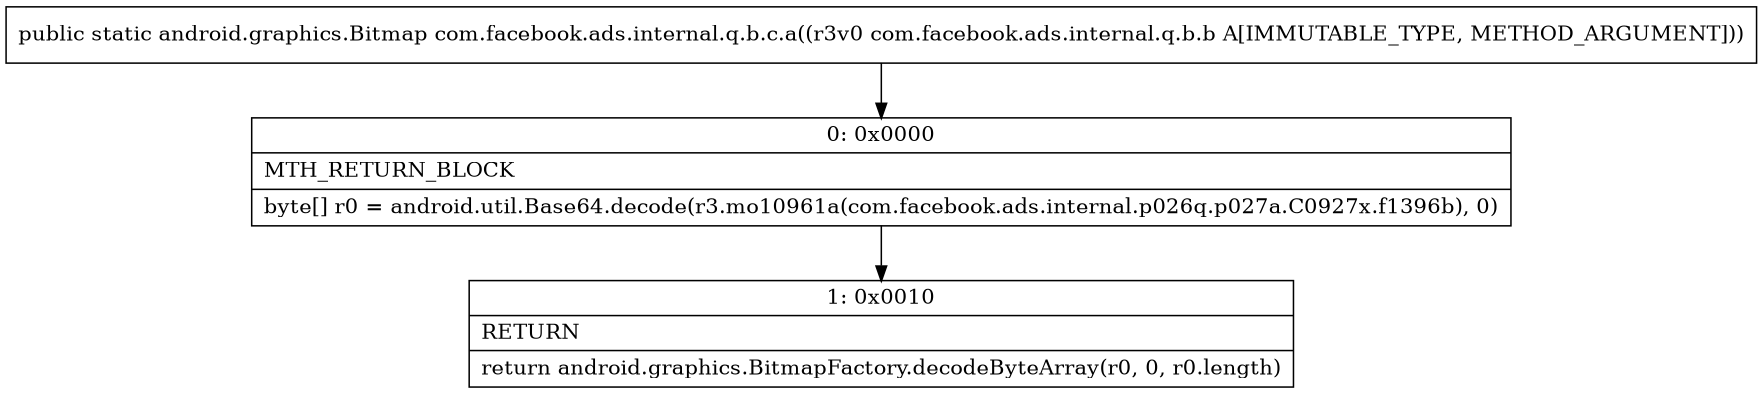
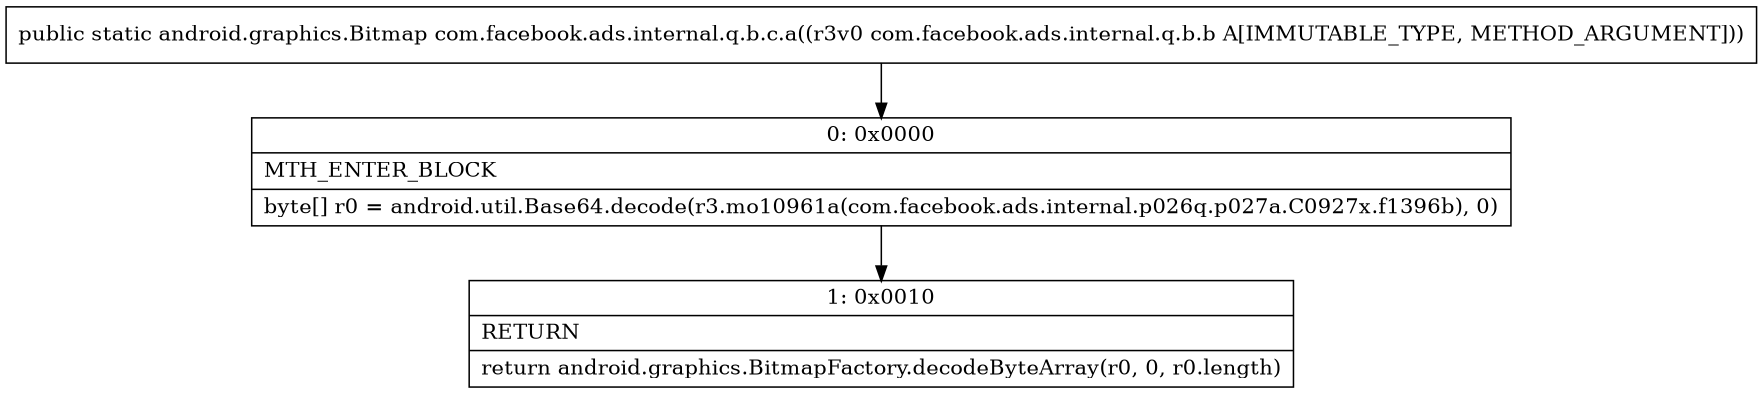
node "0: 0x0000": text "MTH_RETURN_BLOCK" -> "MTH_ENTER_BLOCK"
